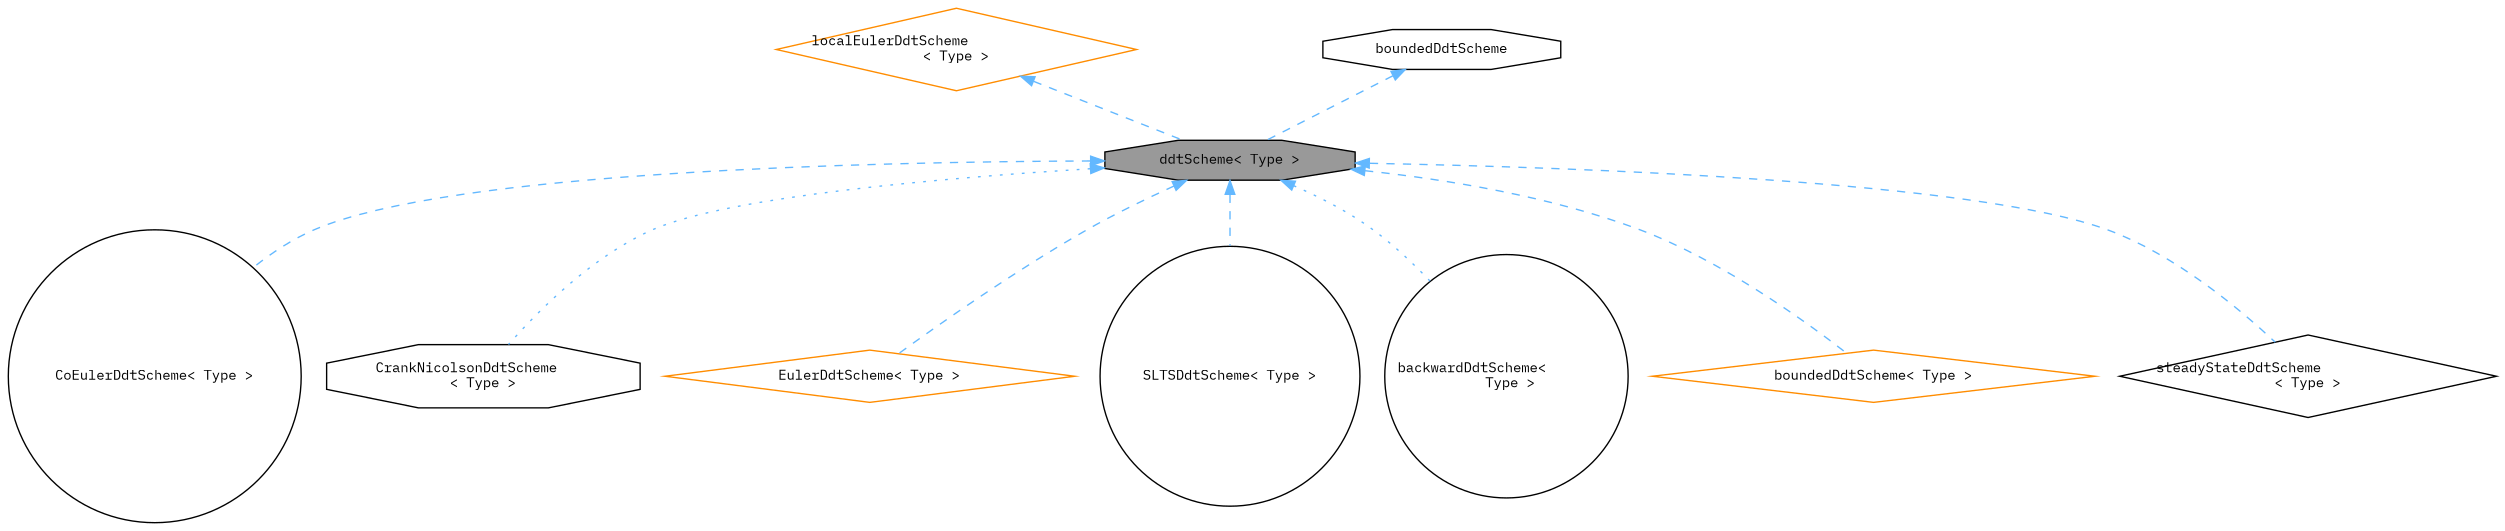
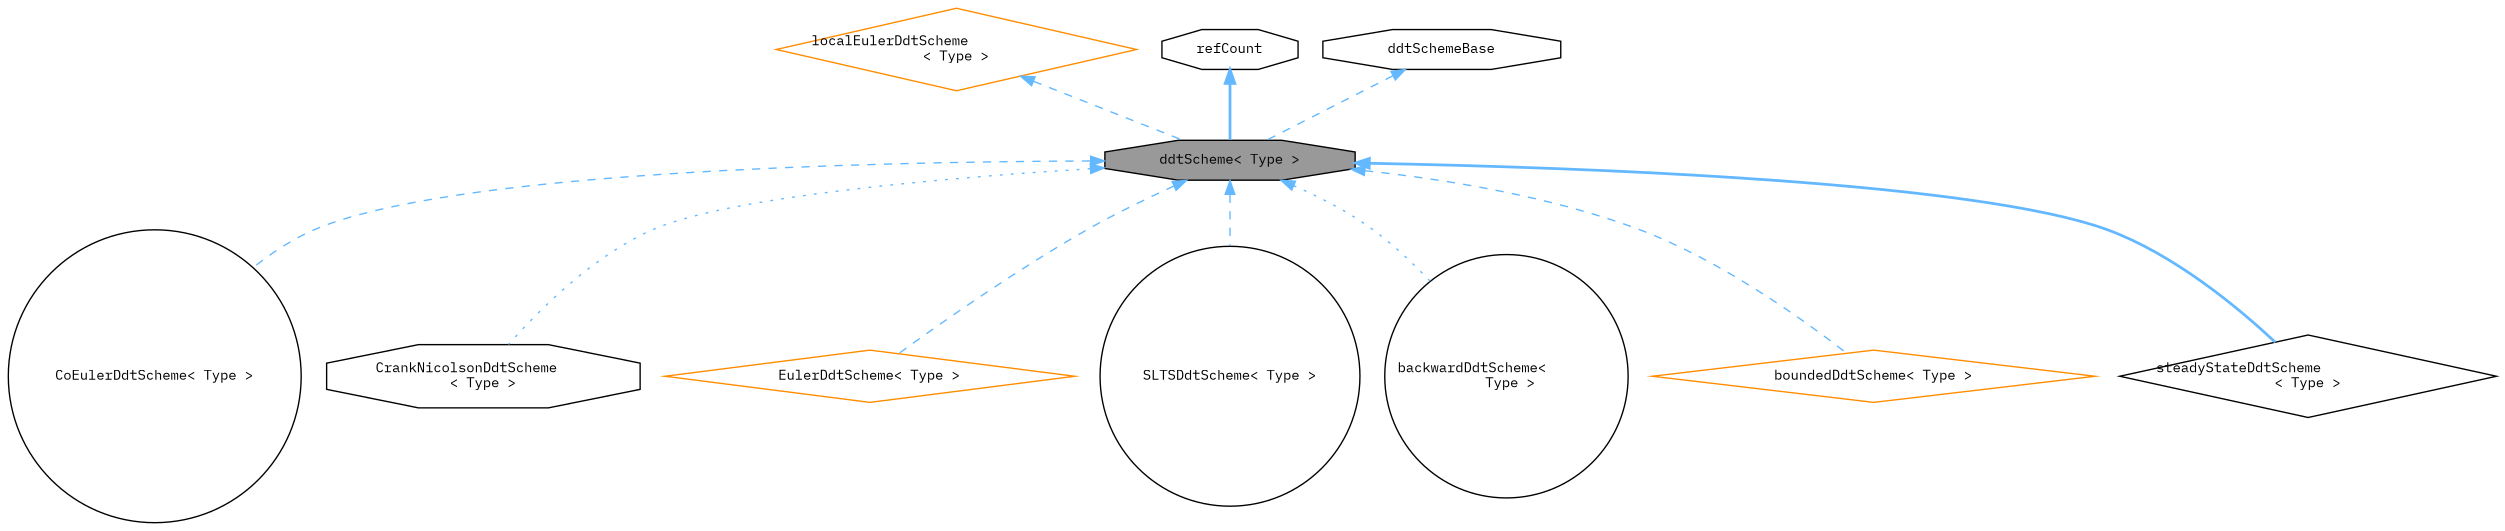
node "refCount": added
node "boundedDdtScheme": label "boundedDdtScheme" -> "ddtSchemeBase"
edge "steadyStateDdtScheme < Type >" -> "ddtScheme< Type >": style dashed -> bold
